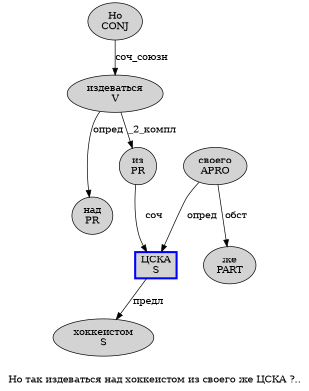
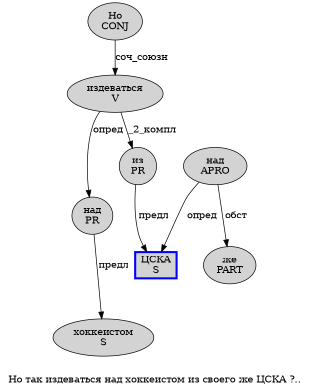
node "своего APRO": label "своего APRO" -> "над APRO"
edge "из PR" -> "ЦСКА S": label "соч" -> "предл"
edge "ЦСКА S" -> "хоккеистом S": now "над PR" -> "хоккеистом S"
